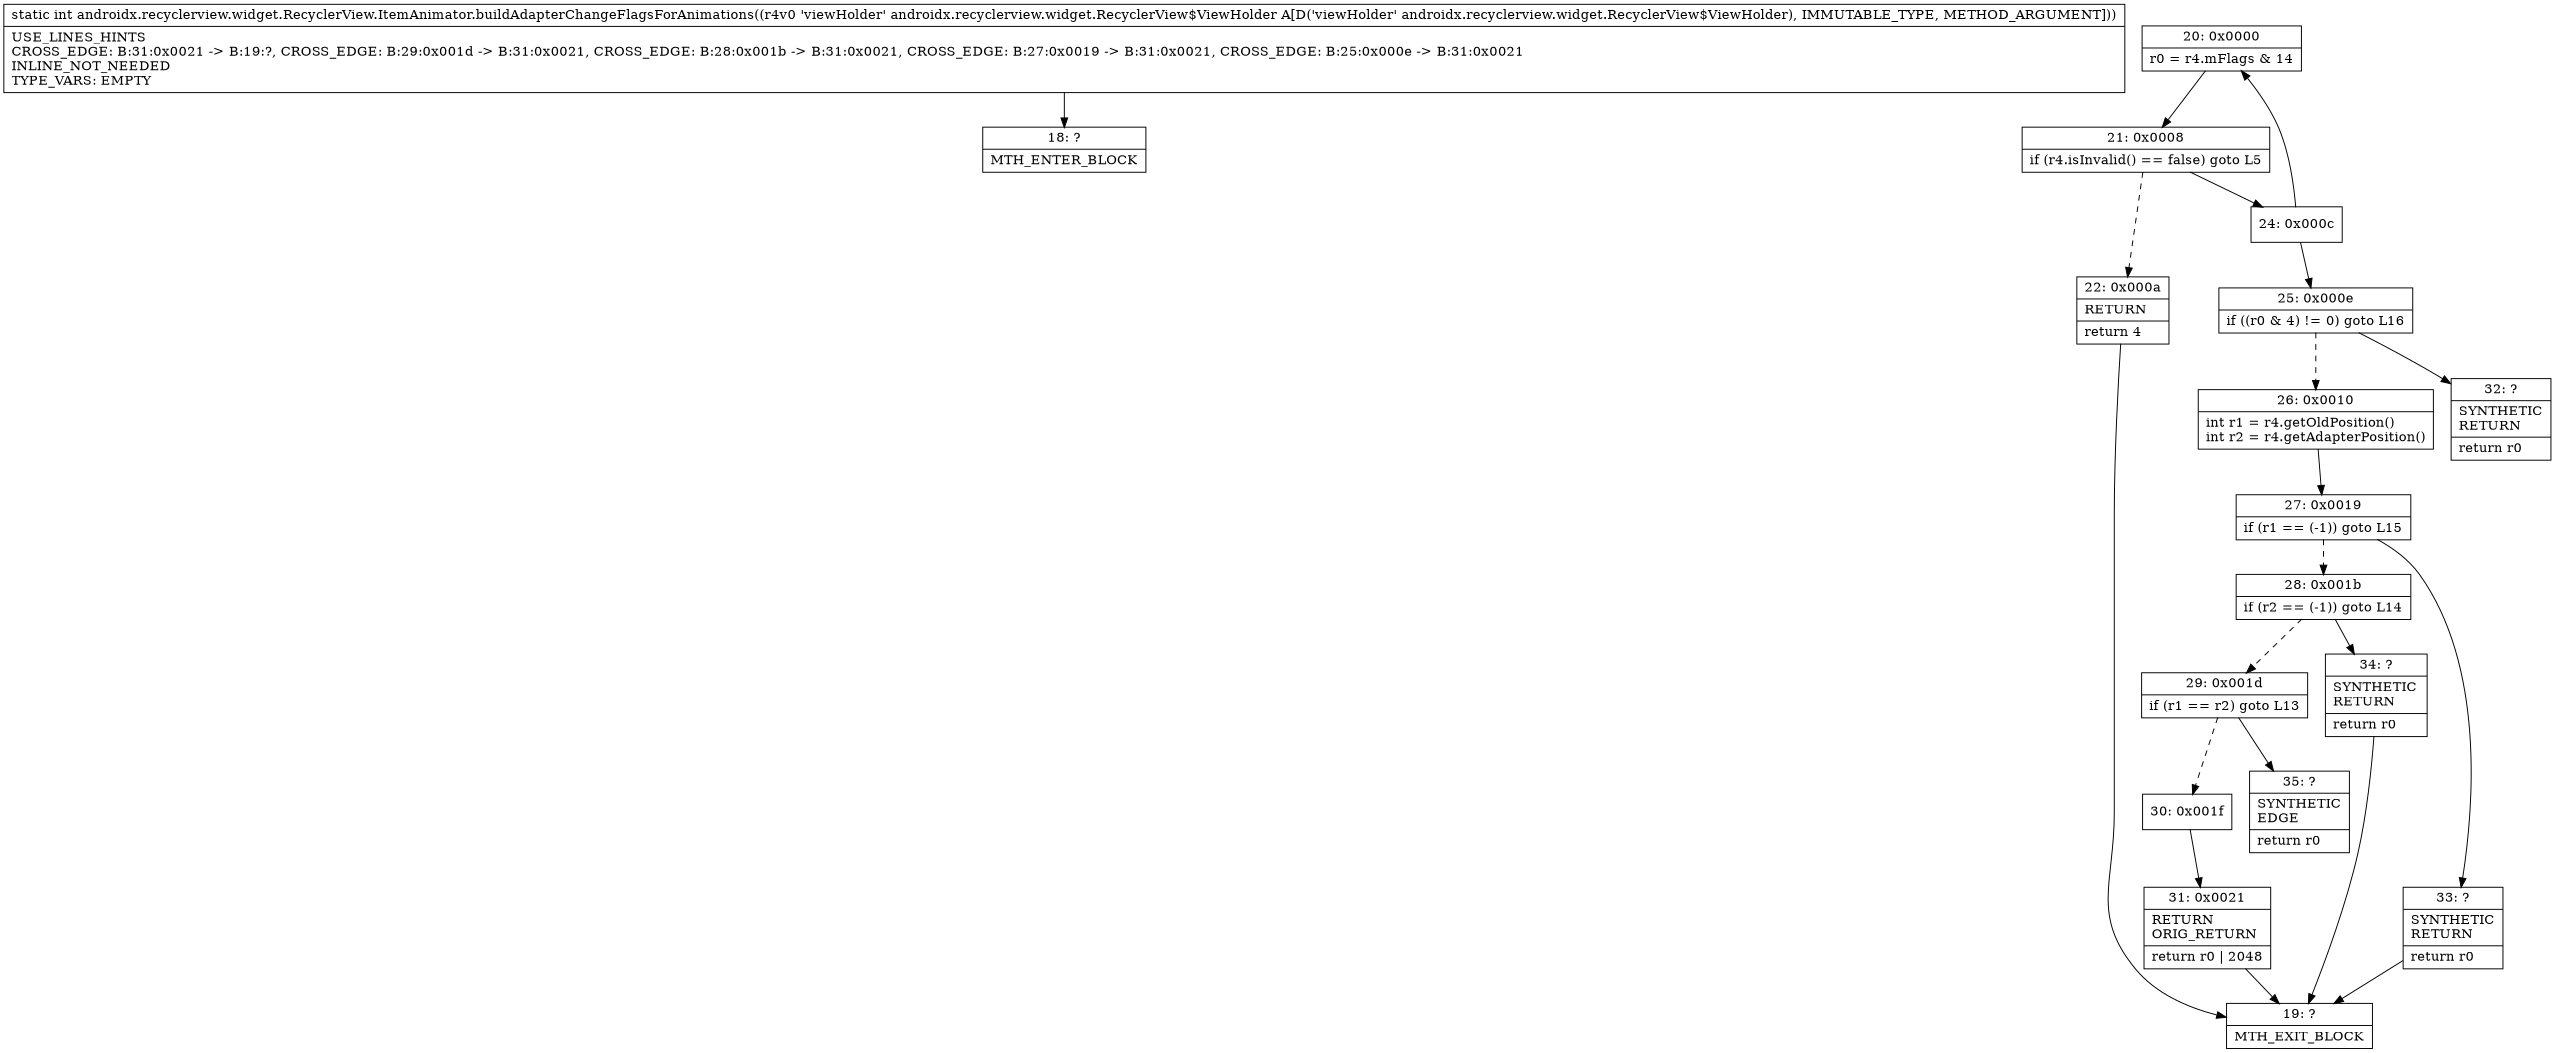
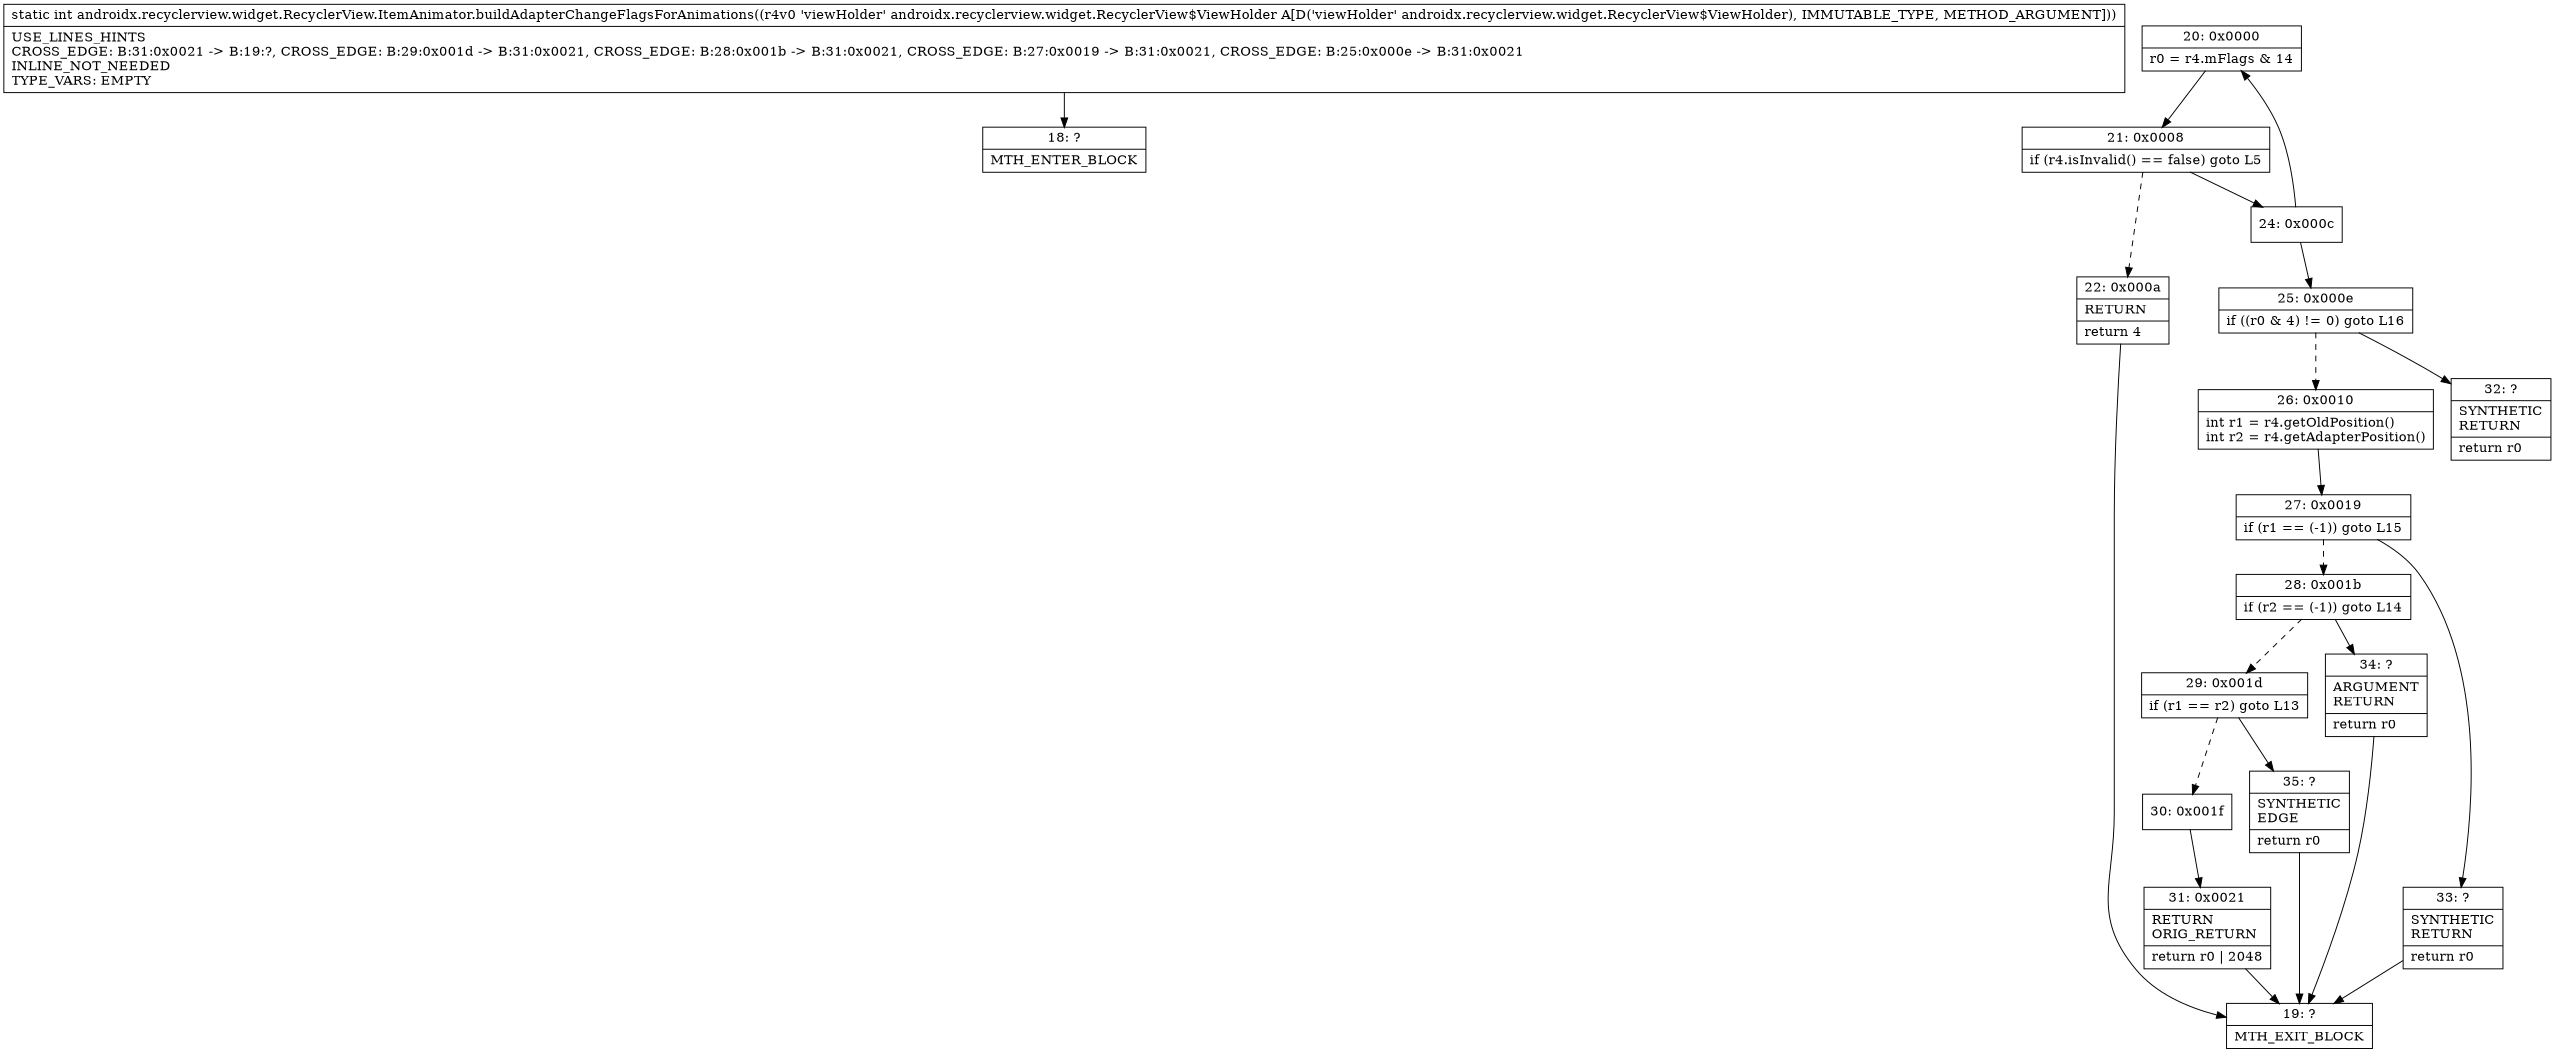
node "34: ?": text "SYNTHETIC" -> "ARGUMENT"
edge "35: ?" -> "19: ?": added
